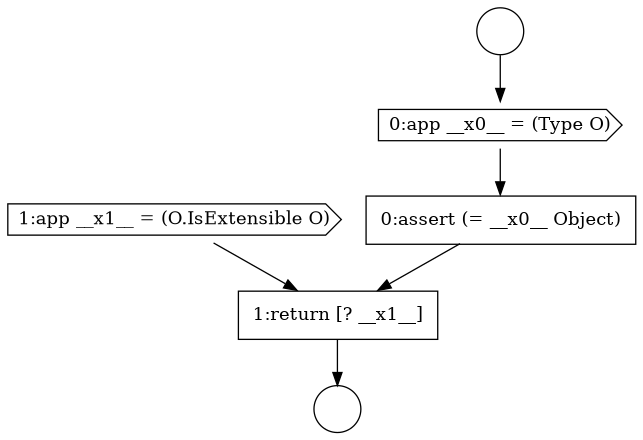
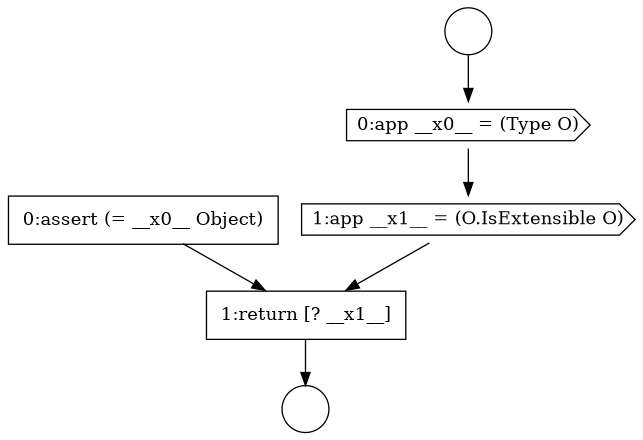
edge "0:app __x0__ = (Type O)" -> "0:assert (= __x0__ Object)": now "0:app __x0__ = (Type O)" -> "1:app __x1__ = (O.IsExtensible O)"
